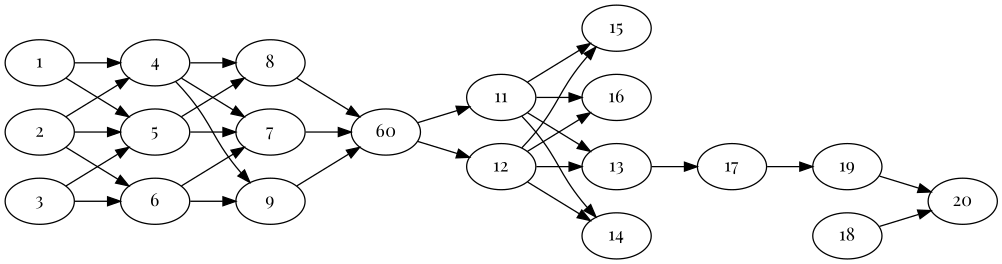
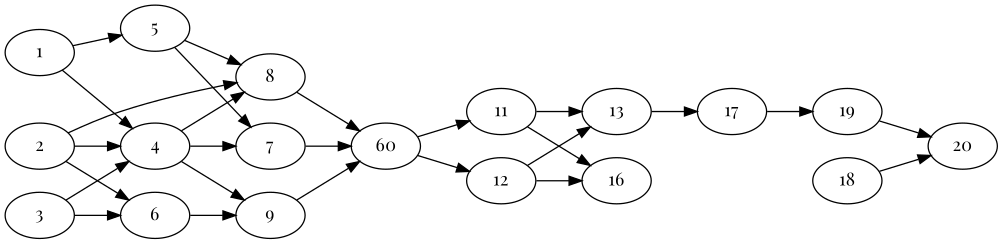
node "15": removed
edge "2" -> "5": now "2" -> "8"
edge "6" -> "7": removed
edge "3" -> "5": now "3" -> "4"
node "14": removed
